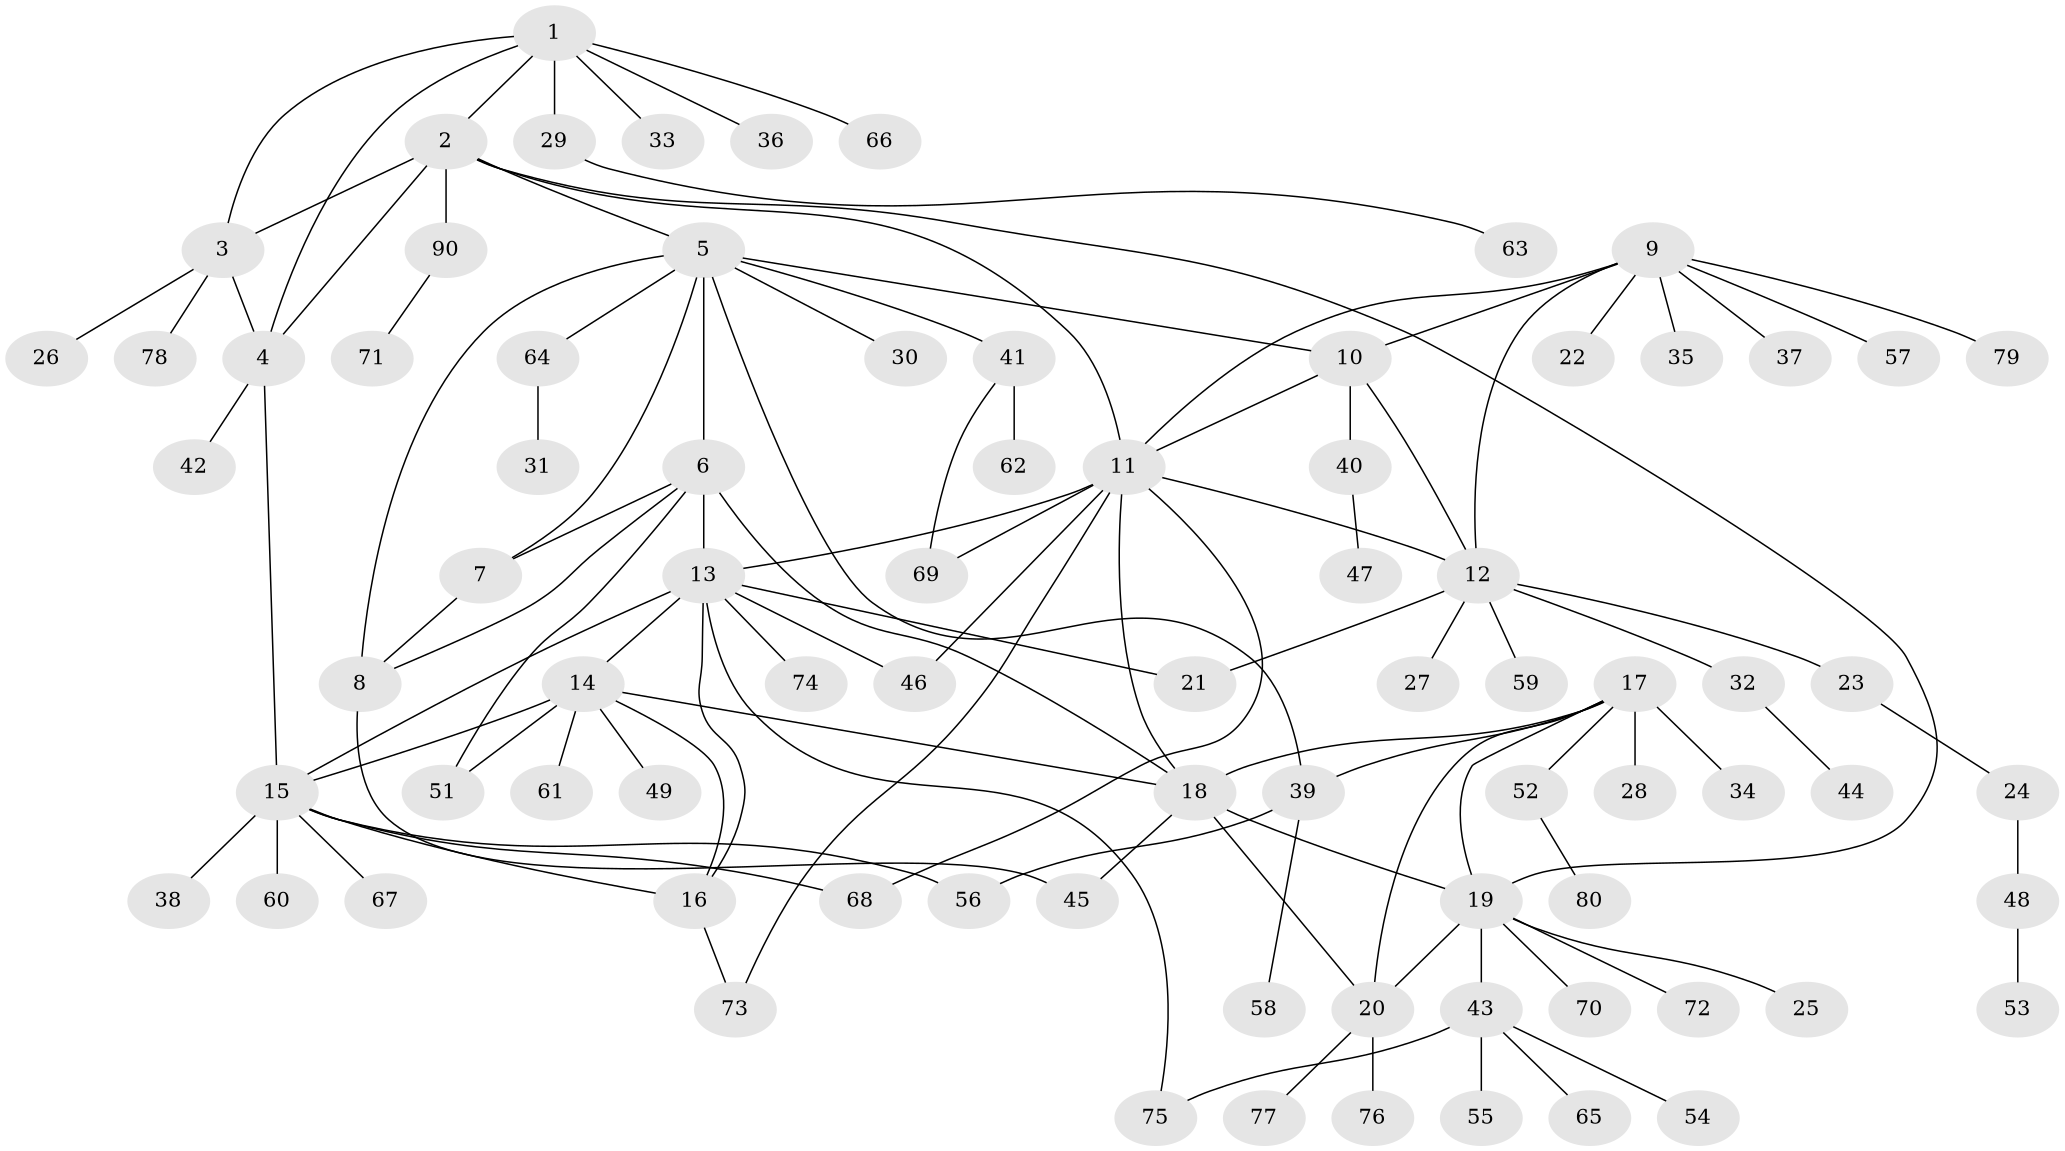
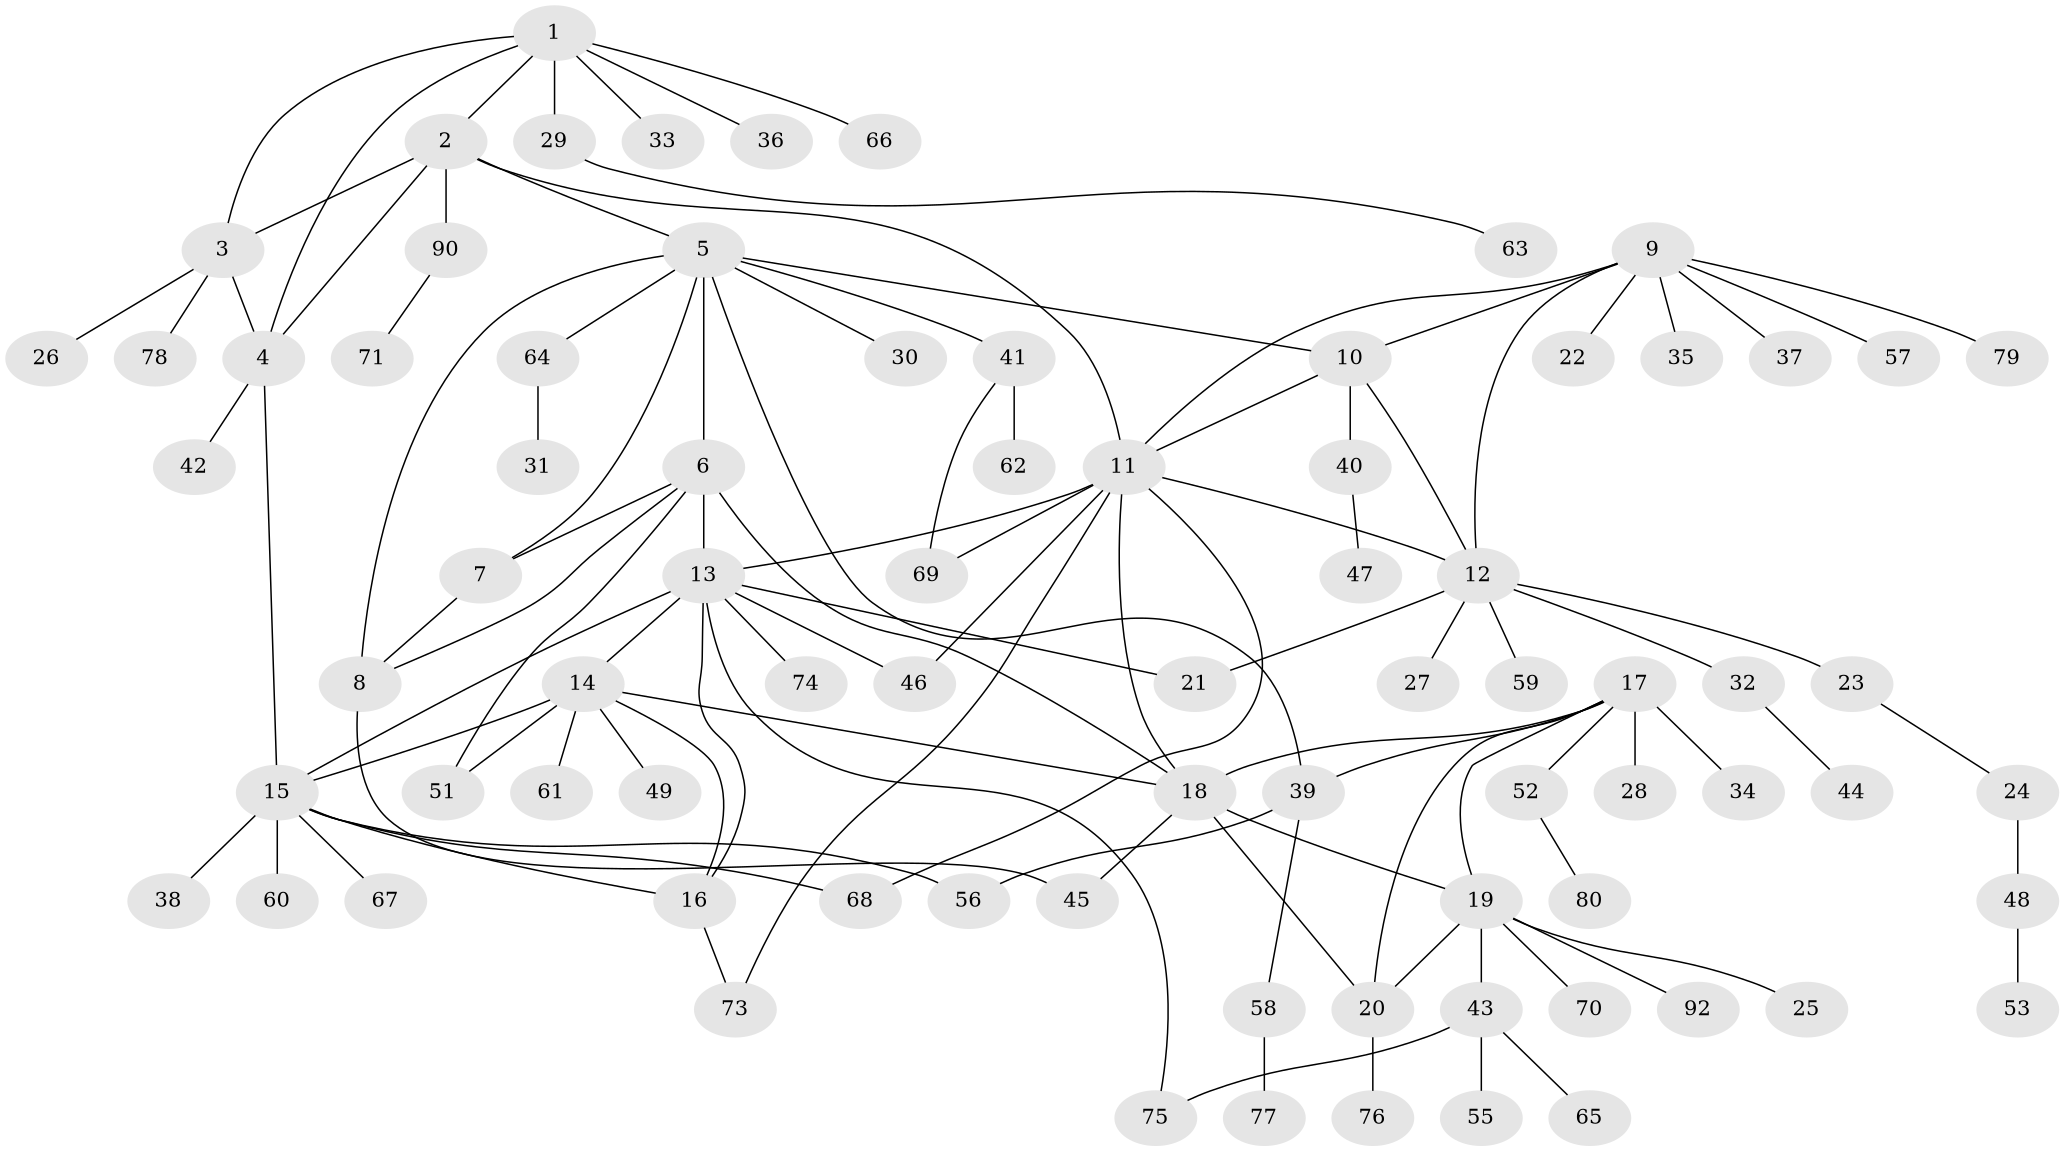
edge "2" -- "19": removed
node "72": label "72" -> "92"
edge "20" -- "77": now "58" -- "77"
node "54": removed
